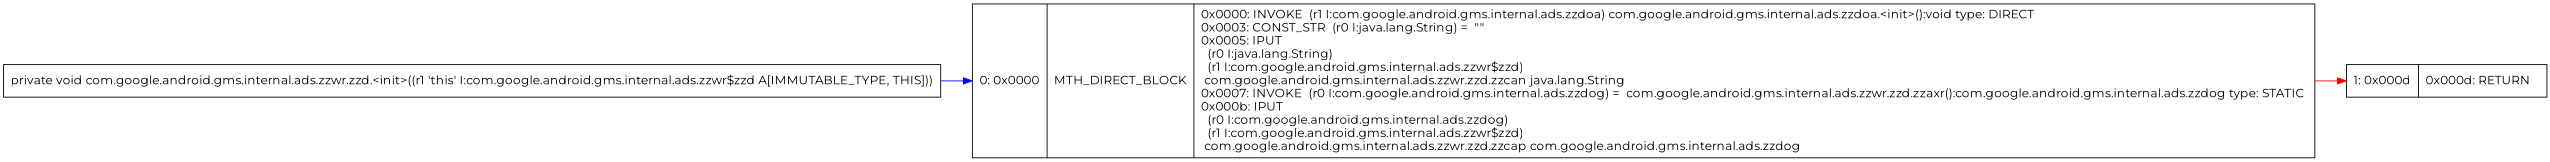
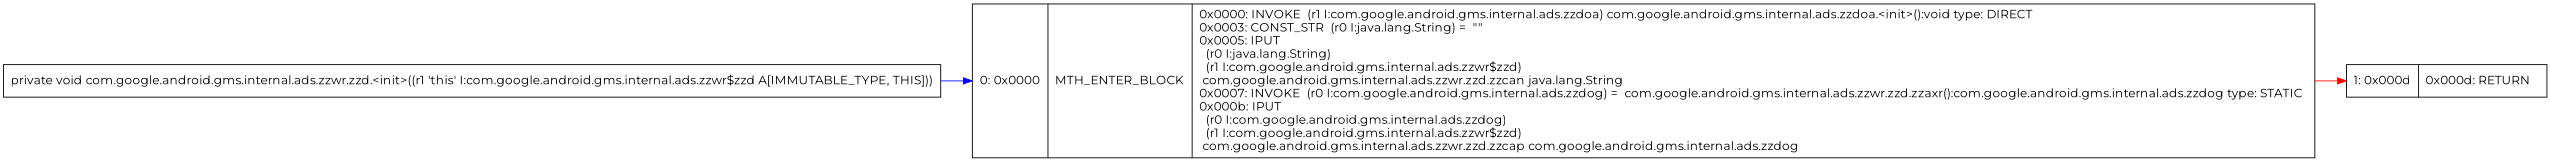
node "0: 0x0000": text "MTH_DIRECT_BLOCK" -> "MTH_ENTER_BLOCK"
